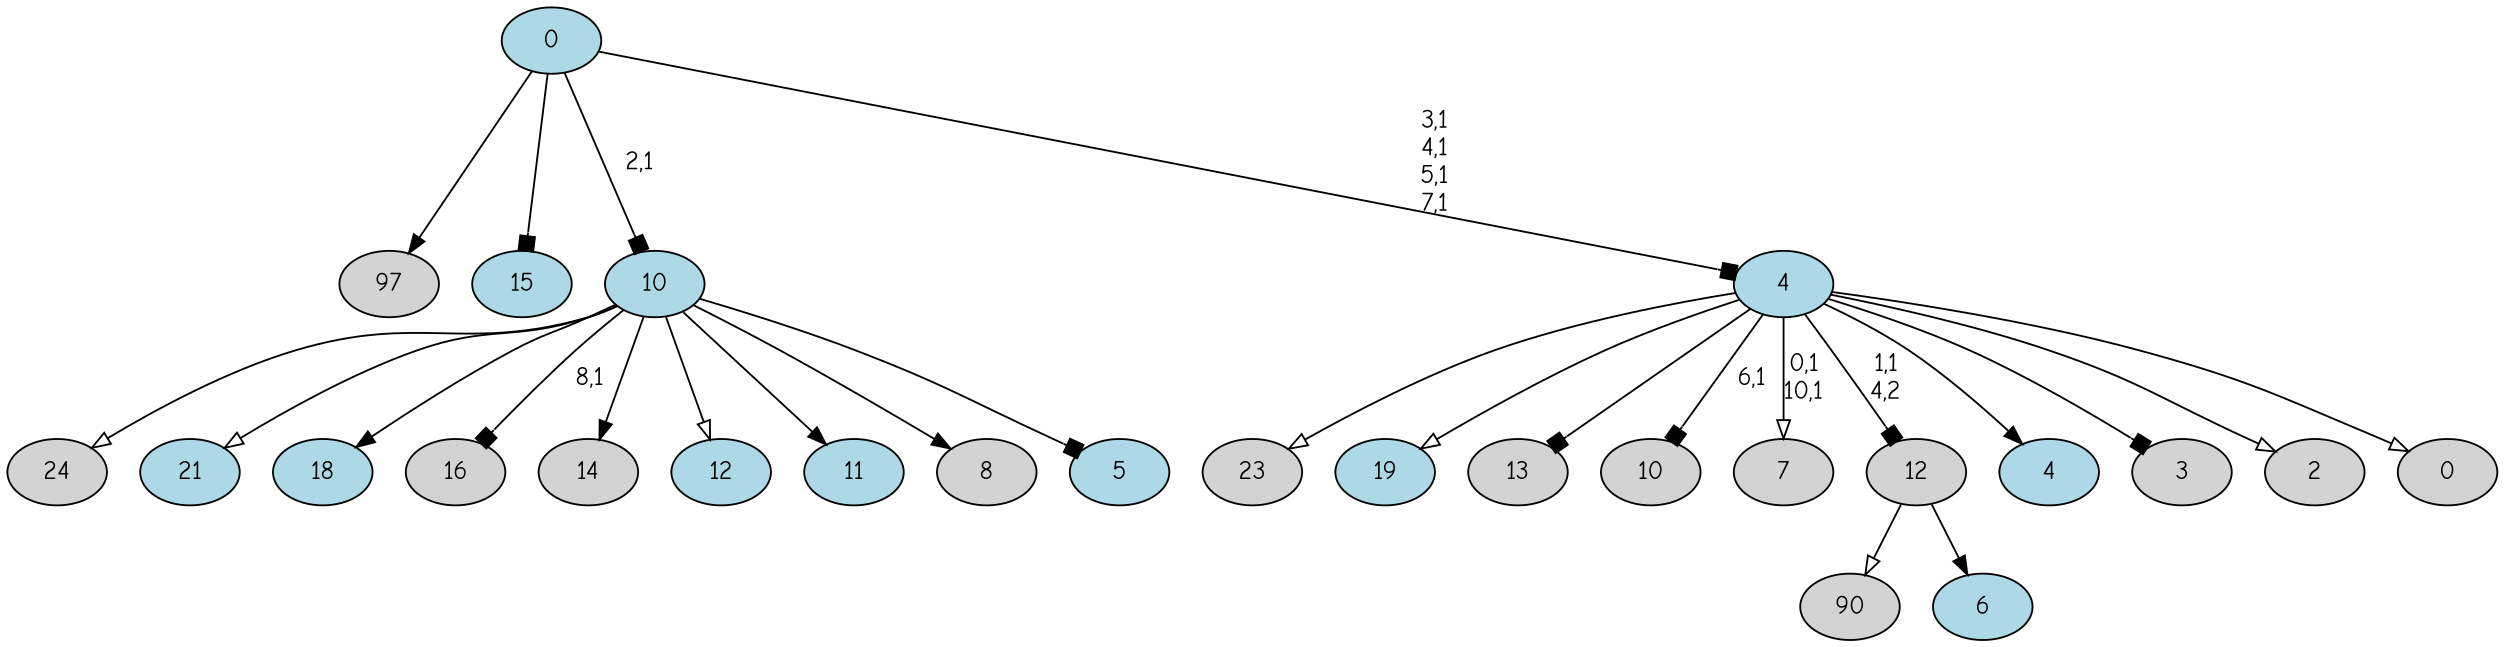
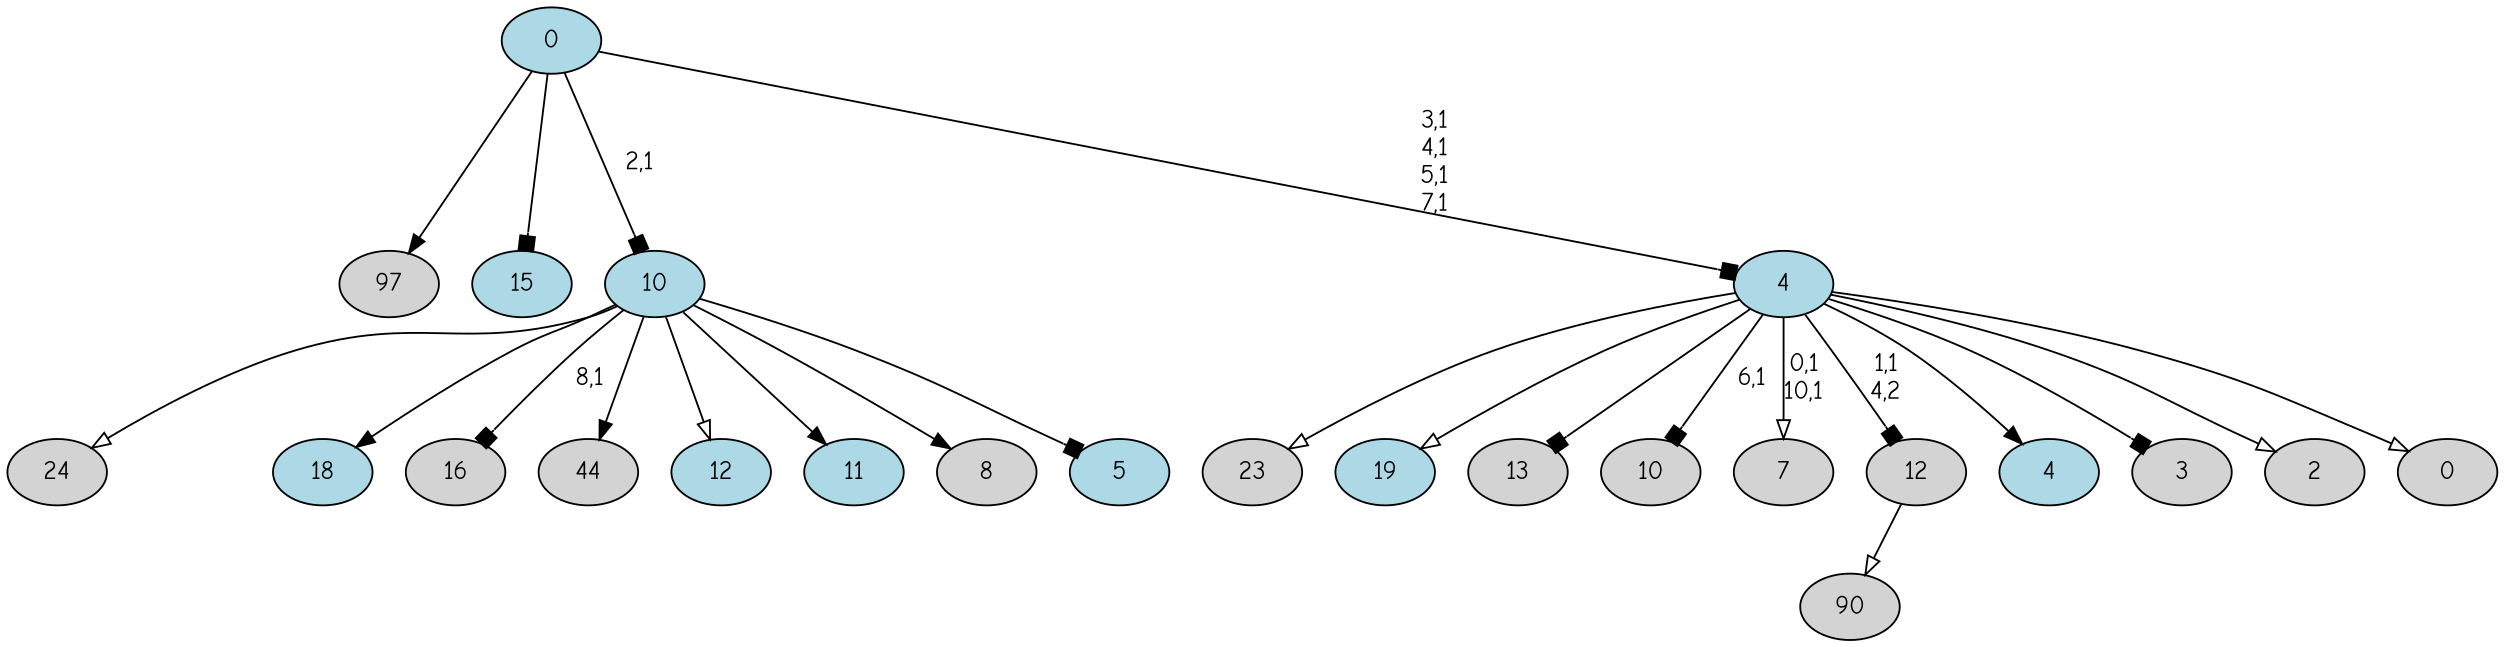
node "21": removed
node "14": label "14" -> "44"
node "6": removed
